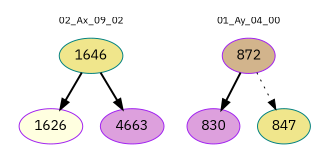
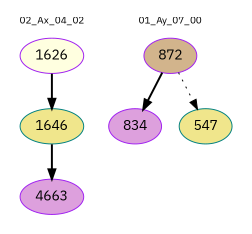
cluster "02_Ax_09_02": label "02_Ax_09_02" -> "02_Ax_04_02"
cluster "01_Ay_04_00": label "01_Ay_04_00" -> "01_Ay_07_00"
edge "1646" -> "1626": reversed
node "830": label "830" -> "834"
node "847": label "847" -> "547"
